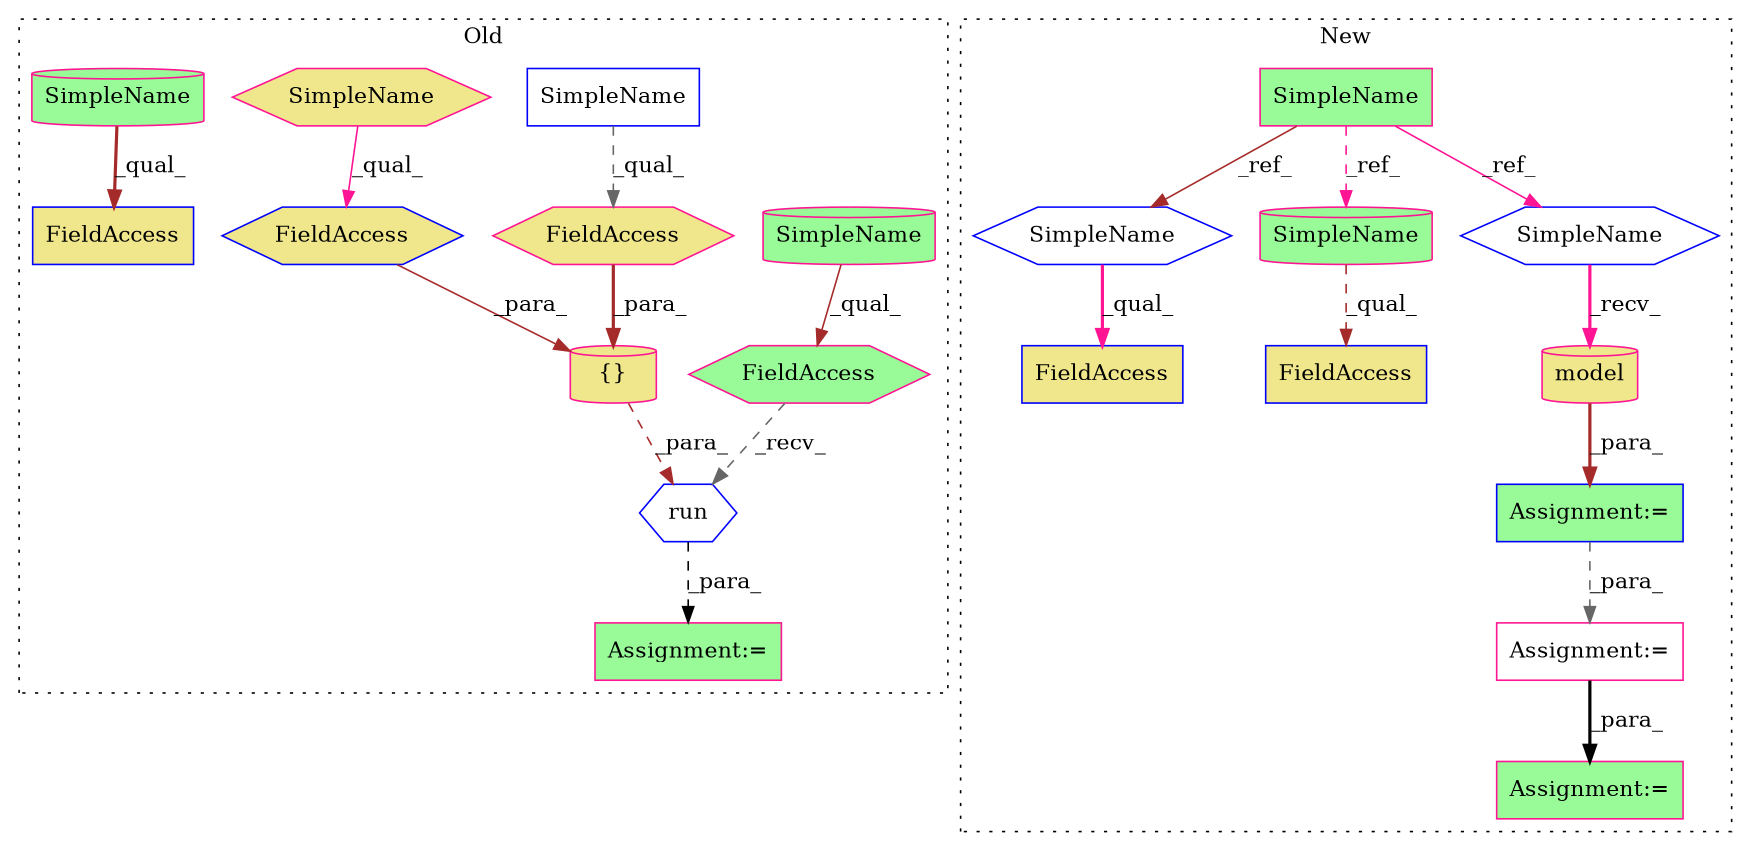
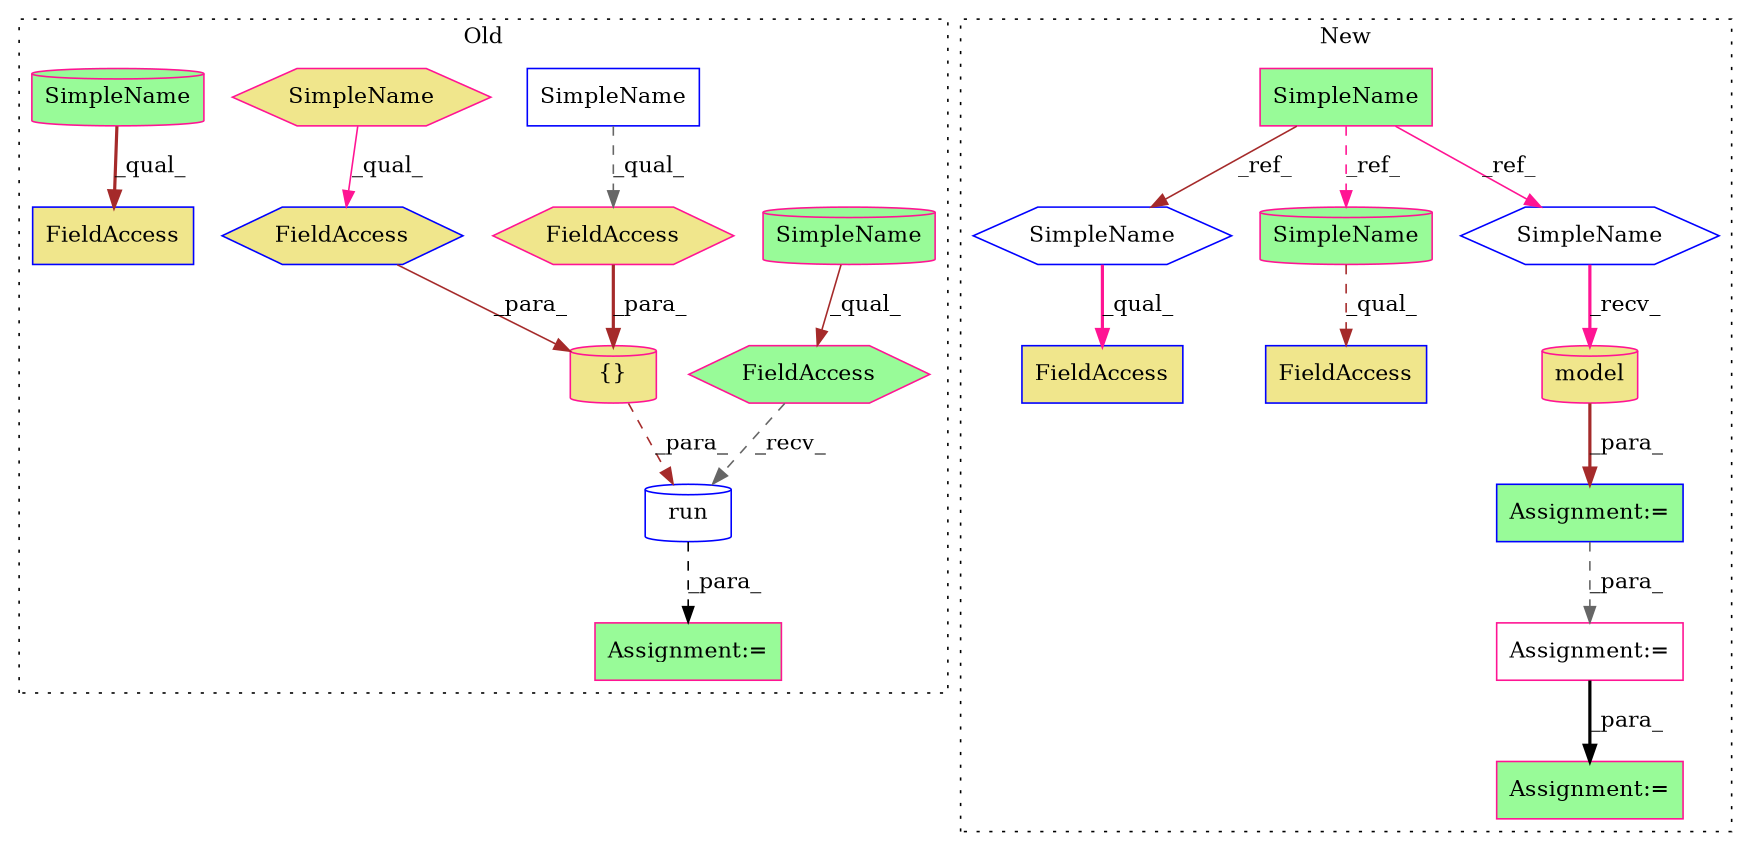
node "run": shape hexagon -> cylinder
